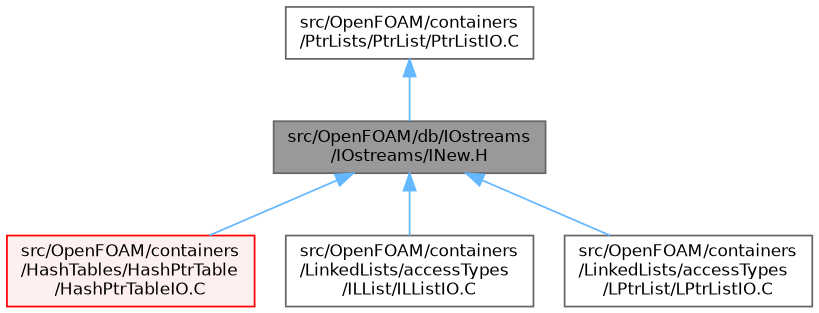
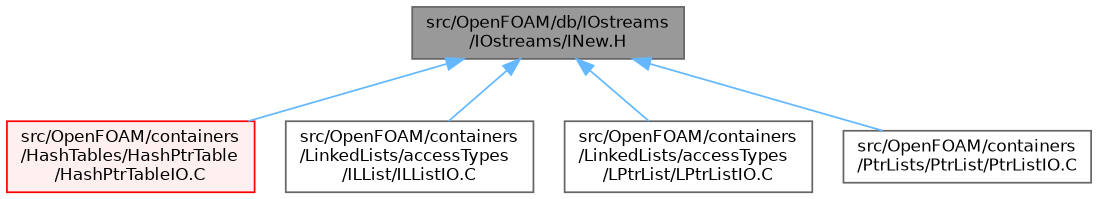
edge "src/OpenFOAM/db/IOstreams /IOstreams/INew.H" -> "src/OpenFOAM/containers /PtrLists/PtrList/PtrListIO.C": reversed
